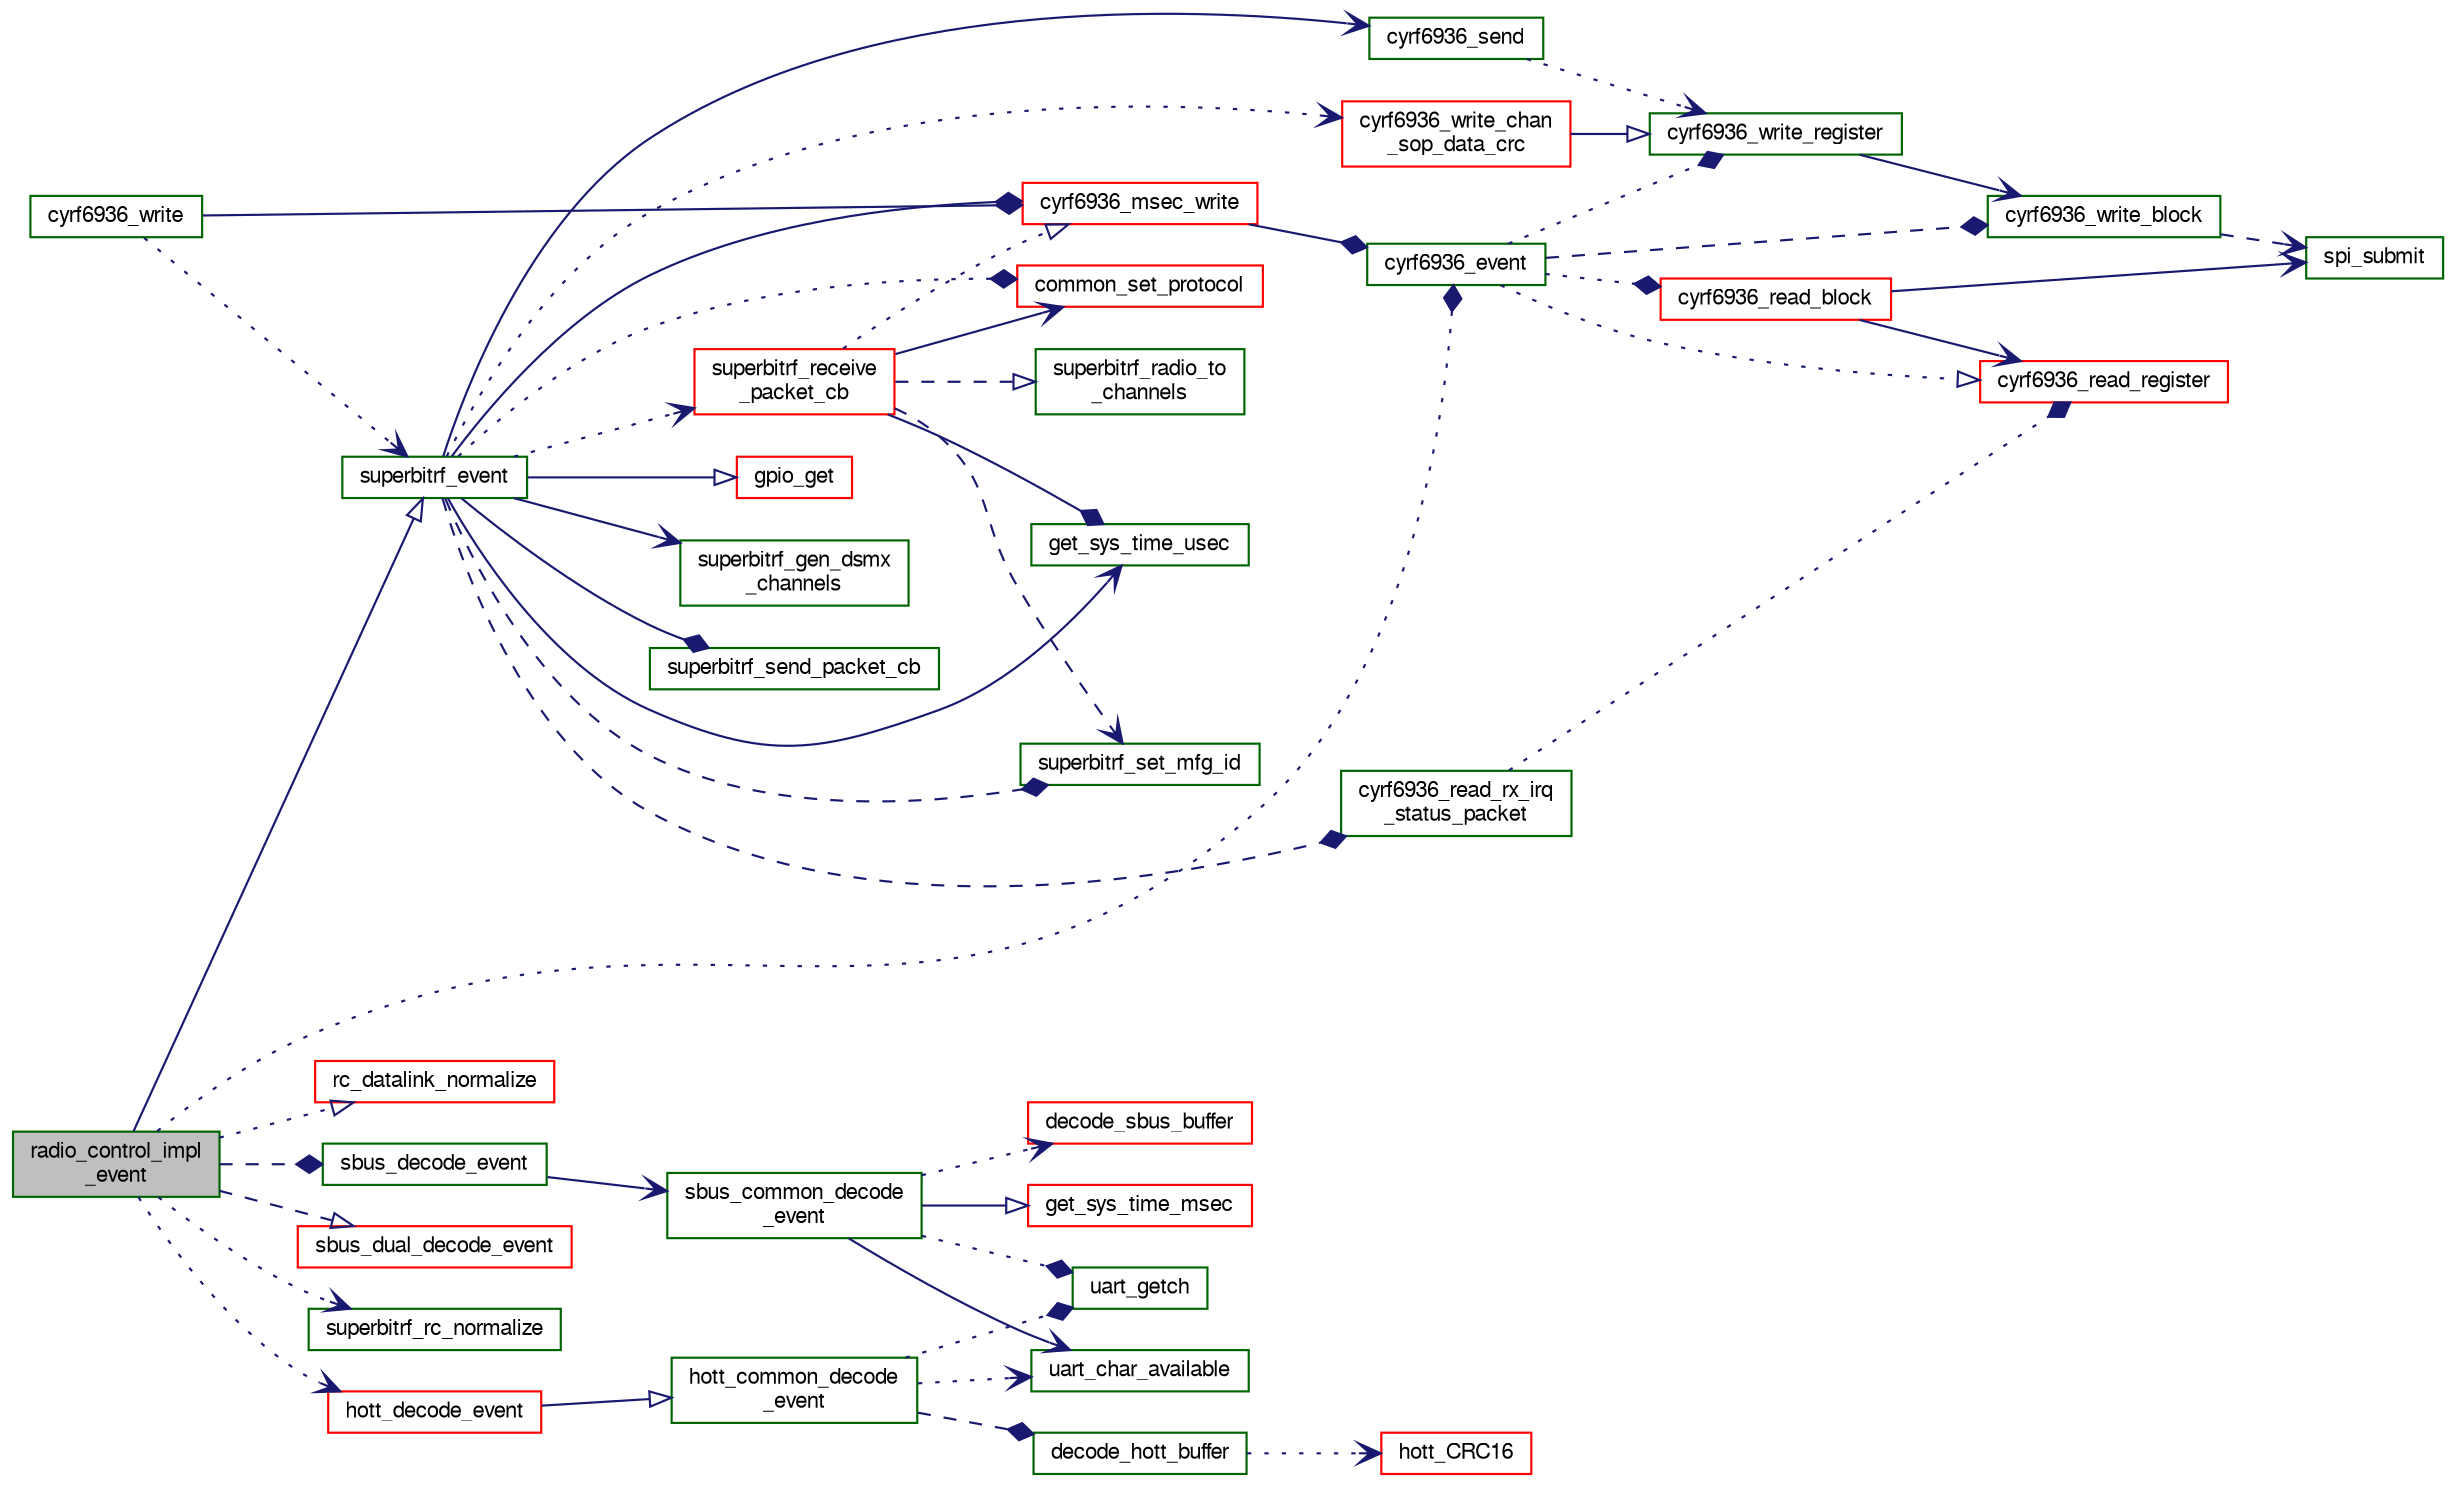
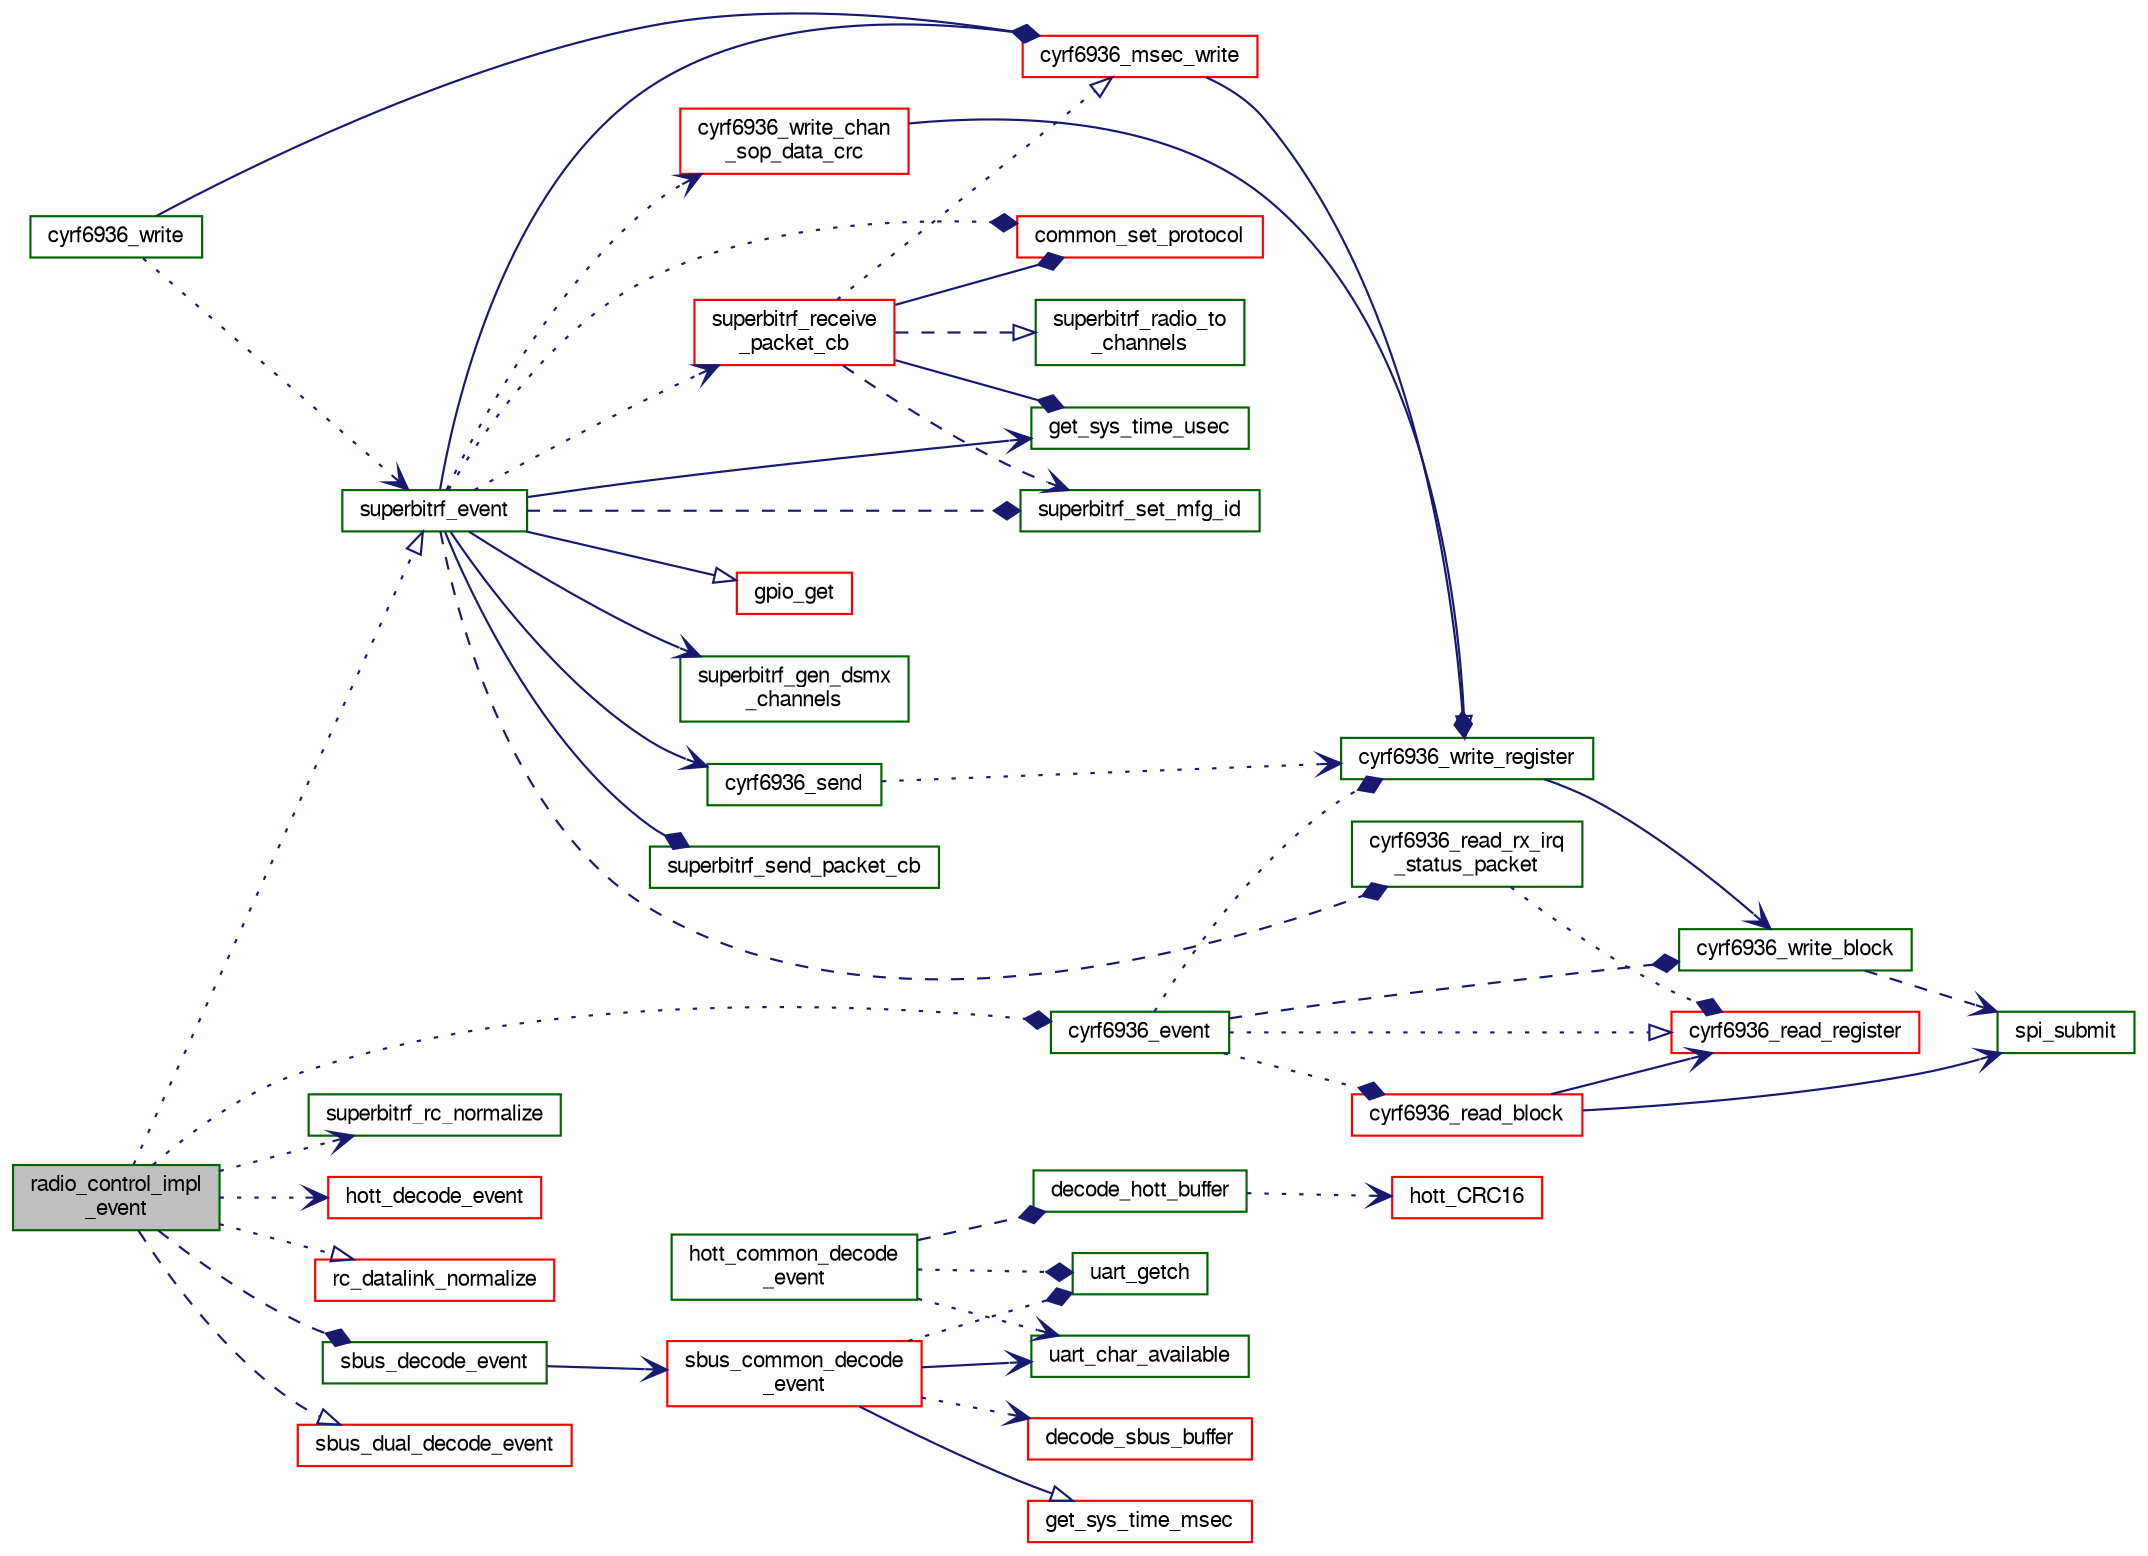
edge "cyrf6936_msec_write" -> "cyrf6936_event": now "cyrf6936_msec_write" -> "cyrf6936_write_register"
edge "superbitrf_receive _packet_cb" -> "common_set_protocol": arrowhead vee -> diamond
edge "radio_control_impl _event" -> "superbitrf_event": style solid -> dotted
node "sbus_common_decode _event": color darkgreen -> red
edge "hott_decode_event" -> "hott_common_decode _event": removed
